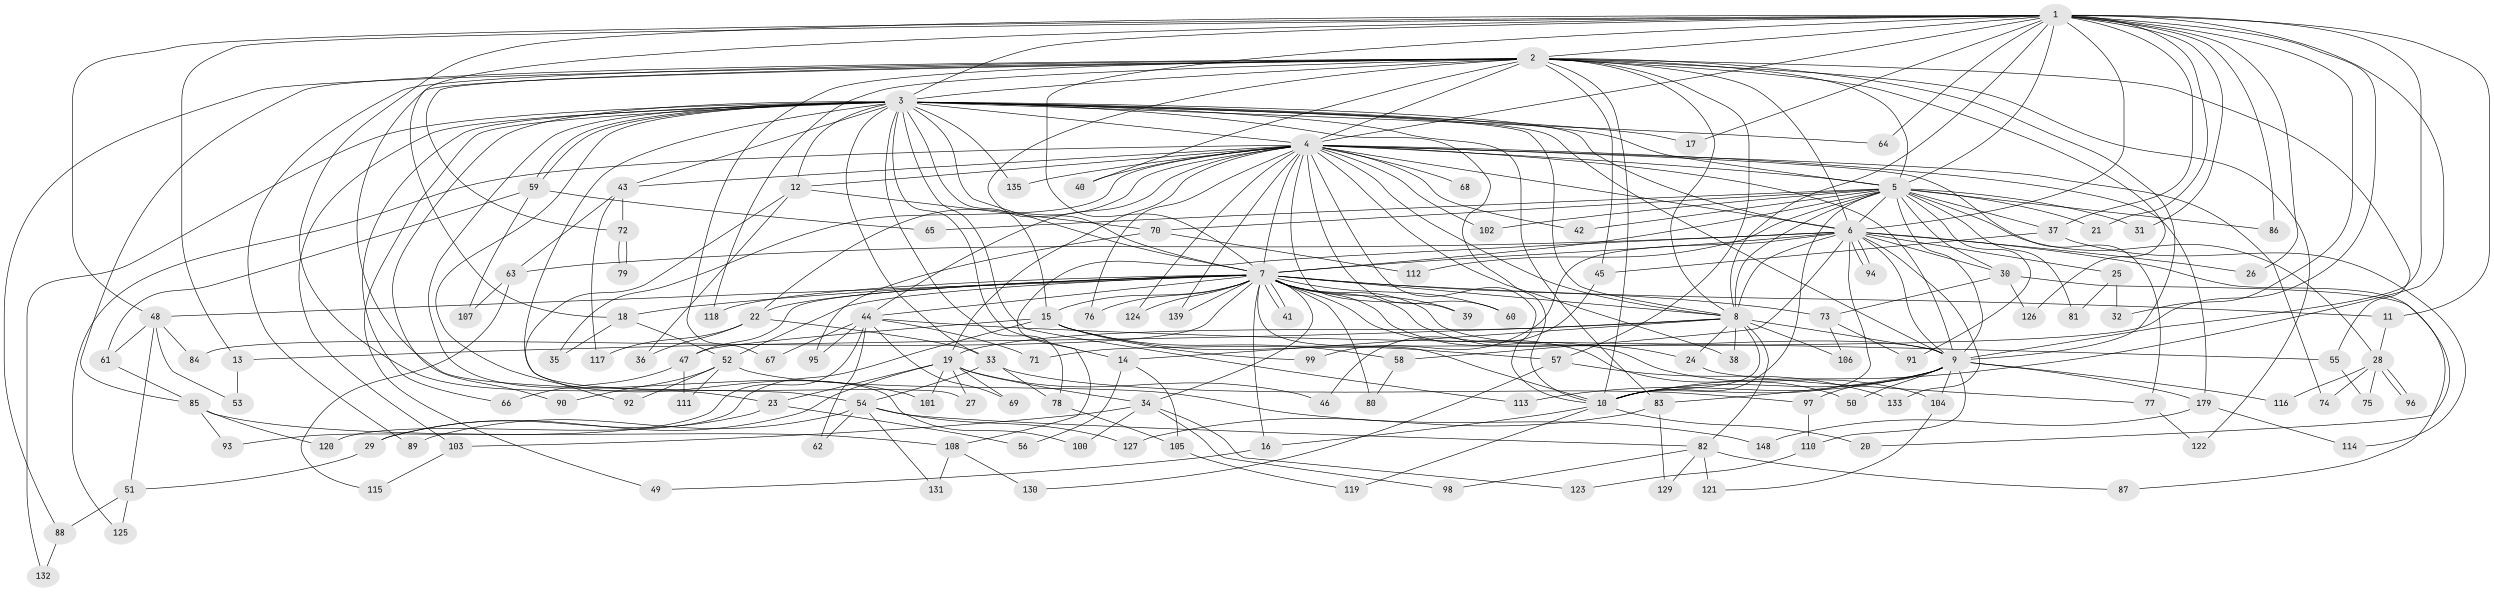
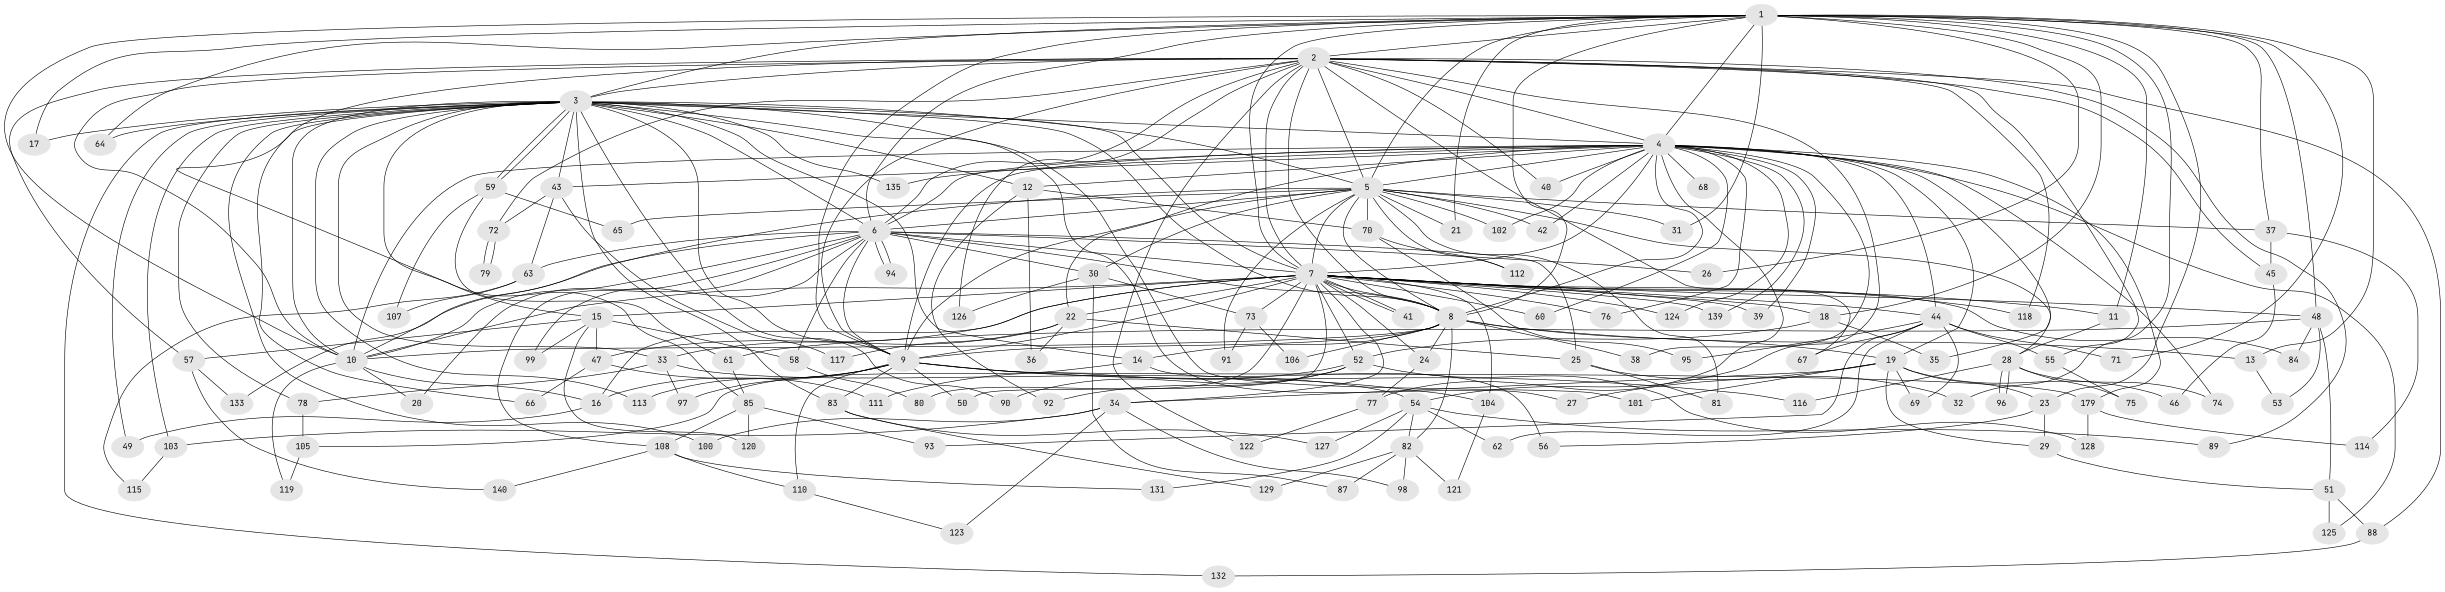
node "86": removed
edge "22" -- "25": added
edge "9" -- "10": now "9" -- "16"
edge "97" -- "110": now "108" -- "110"
node "148": label "148" -> "128"
node "130": label "130" -> "140"
